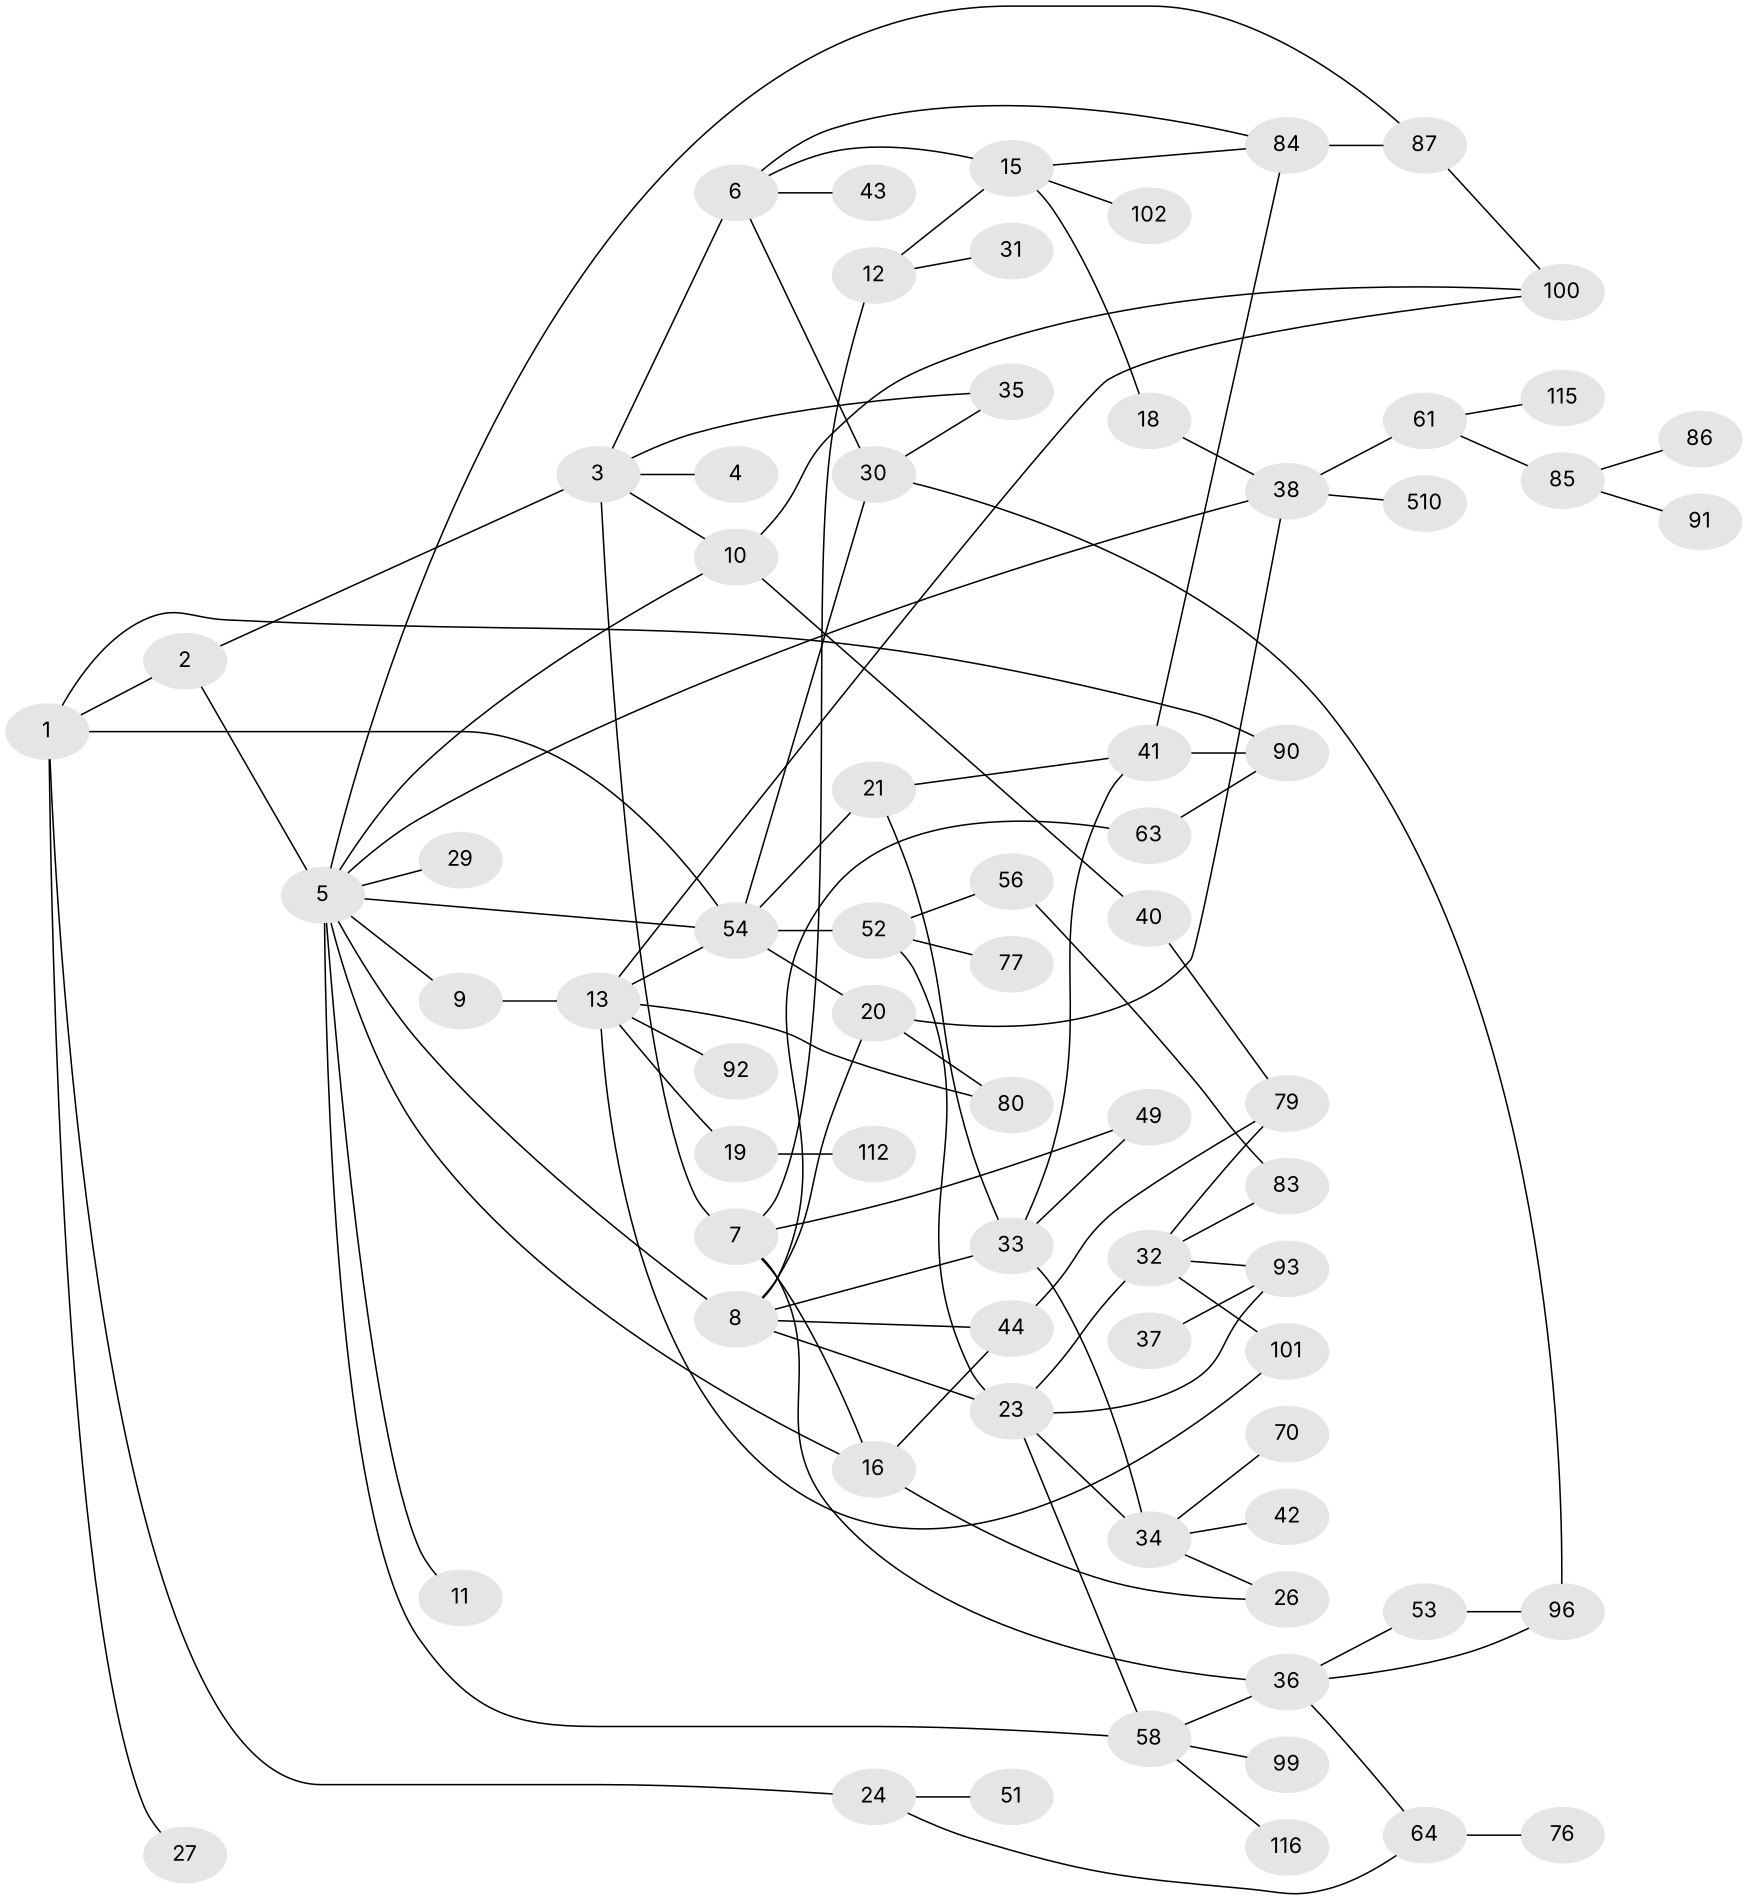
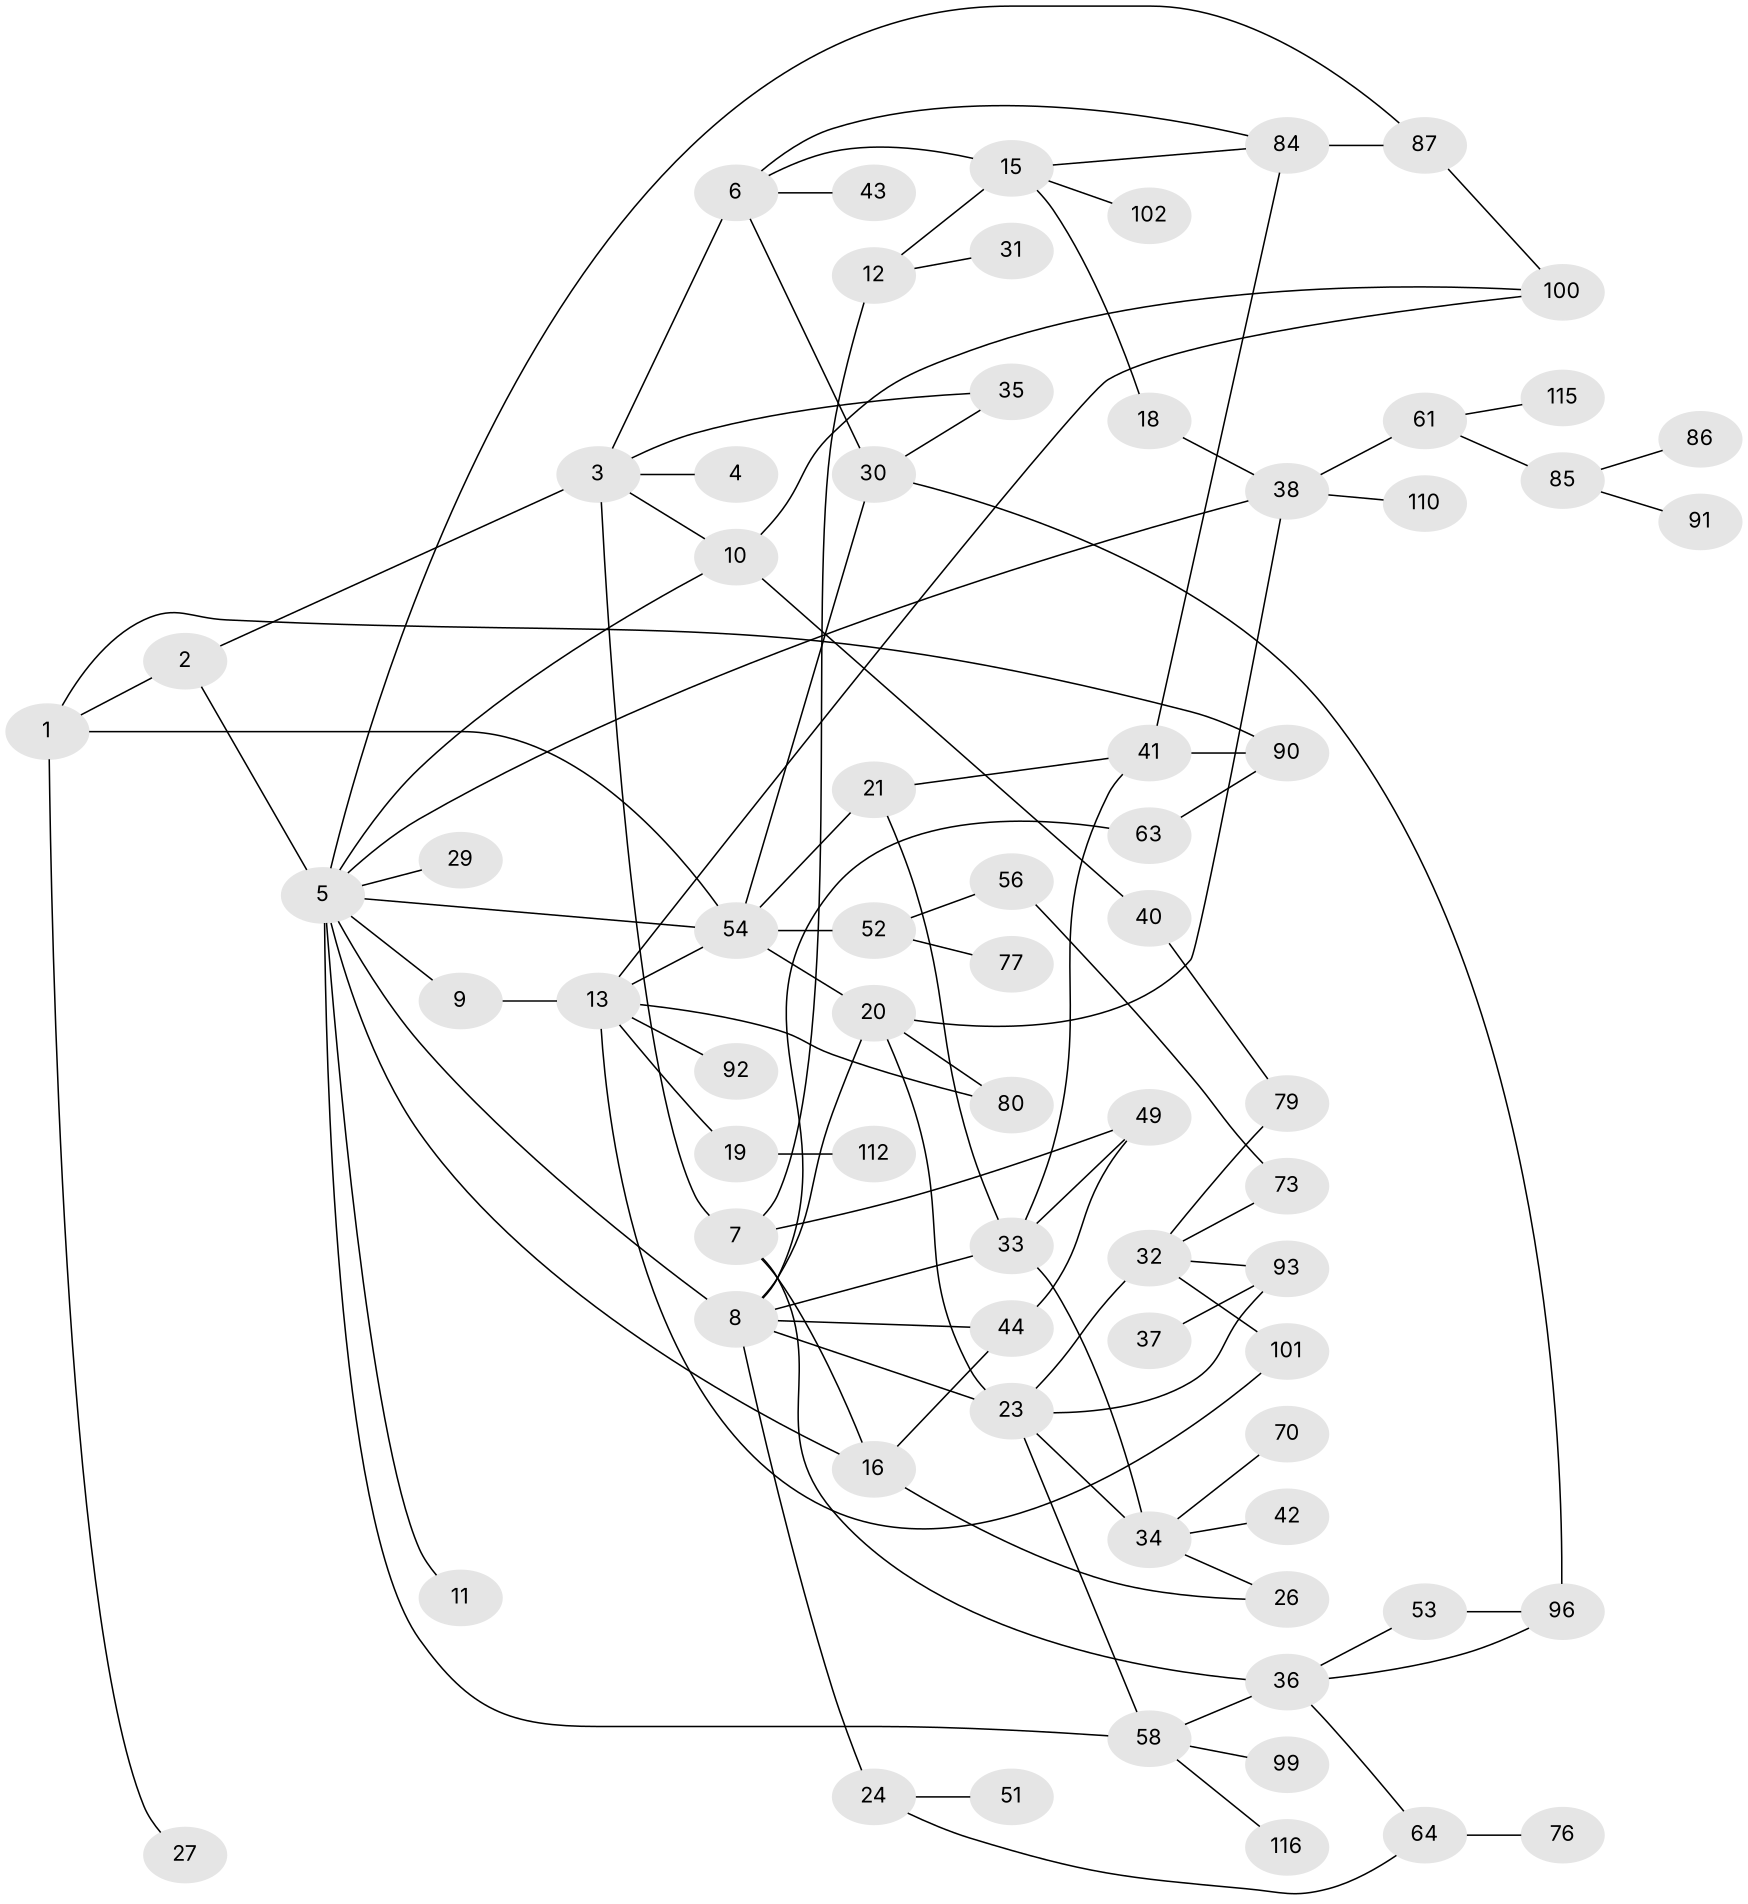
node "510": label "510" -> "110"
edge "52" -- "23": now "20" -- "23"
node "83": label "83" -> "73"
edge "79" -- "44": now "49" -- "44"
edge "1" -- "24": now "8" -- "24"
